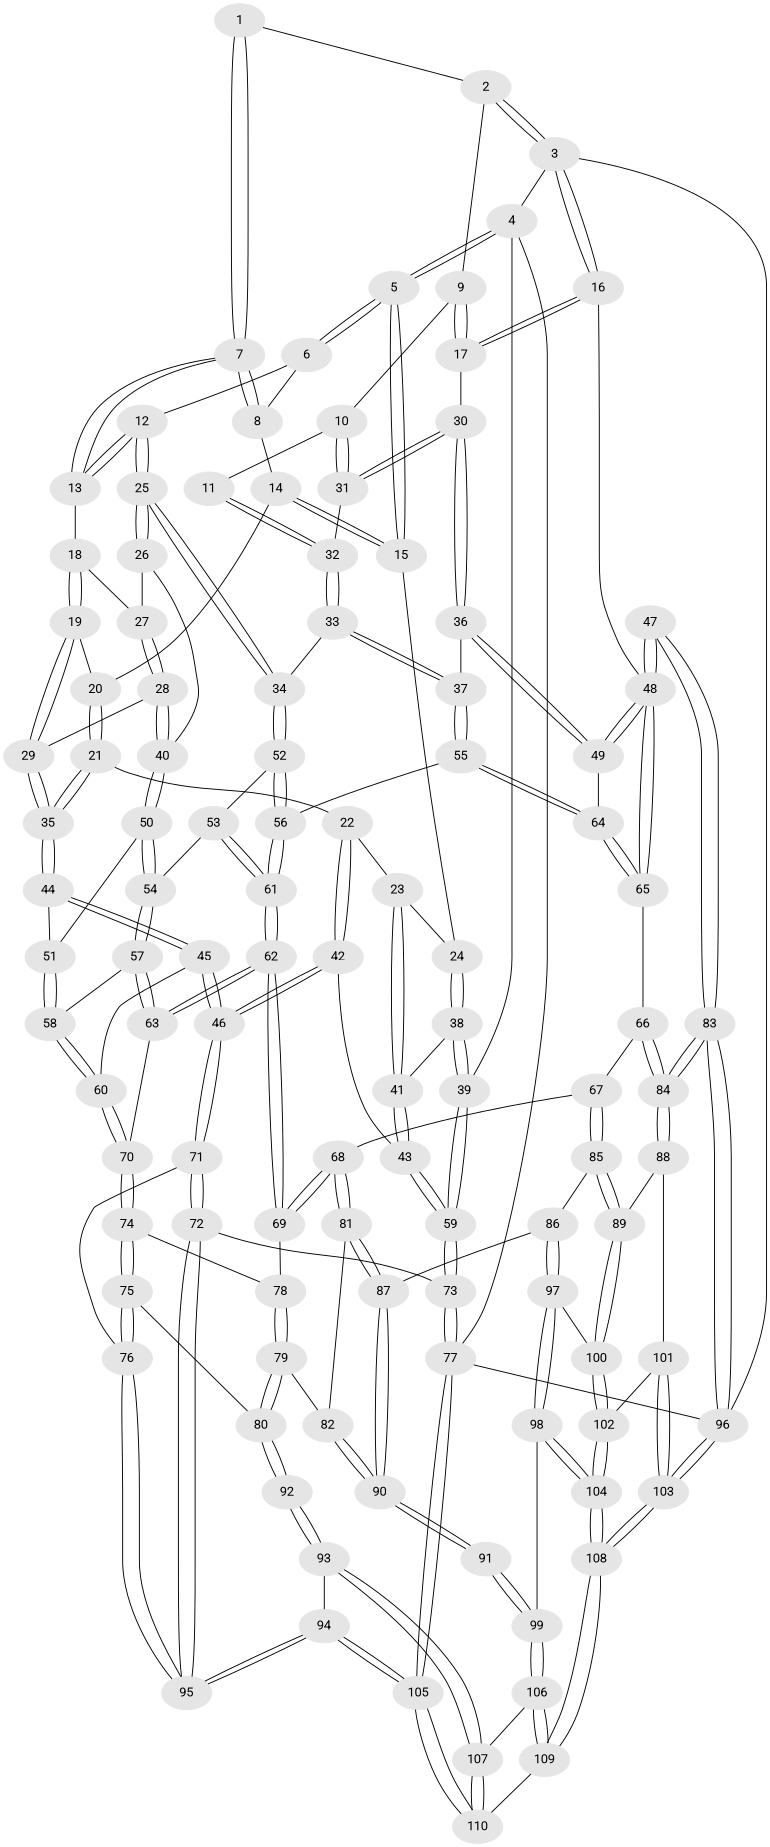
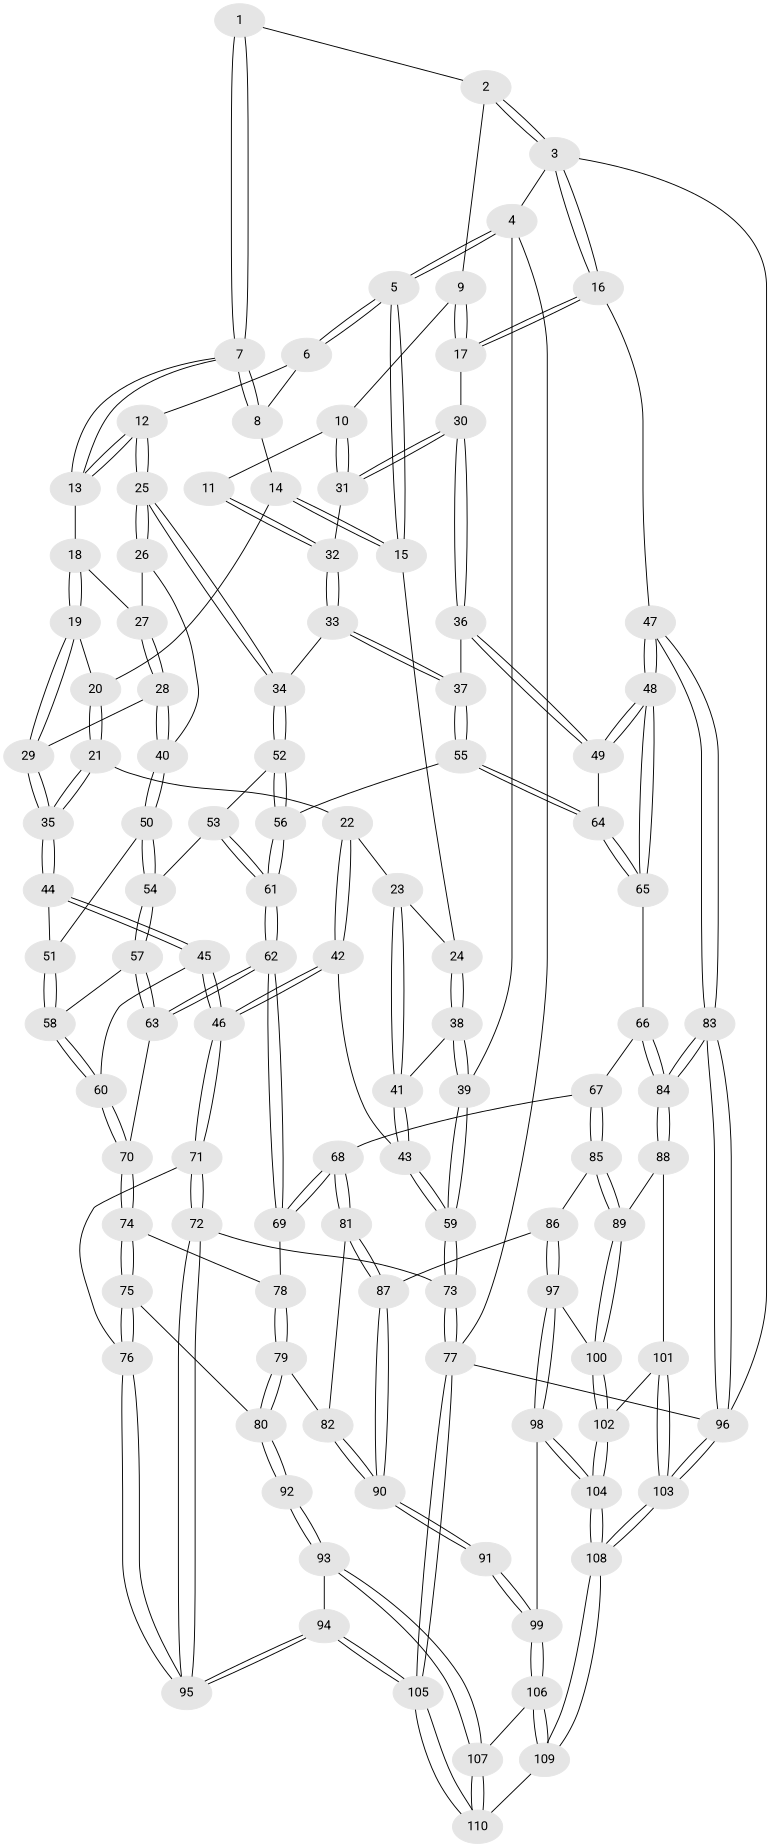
edge "16" -- "48": now "16" -- "47"
